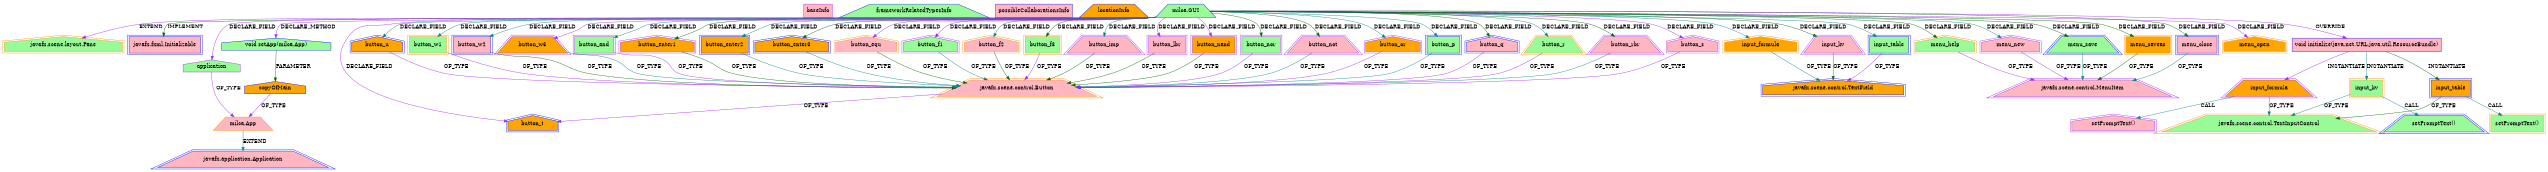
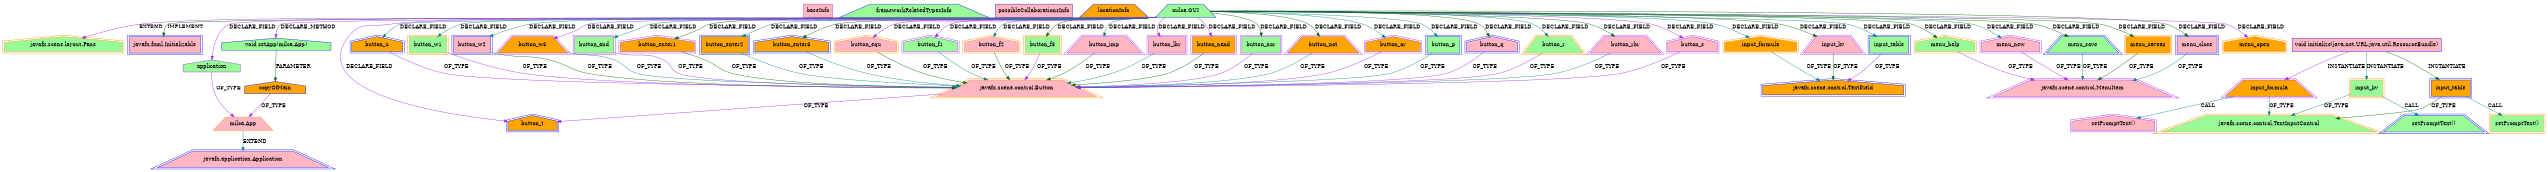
edge "milca.GUI" -> "void initialize(java.net.URL,java.util.ResourceBundle)": removed, label "OVERRIDE"
node "button_not": fillcolor lightpink -> orange
edge "button_lbr" -> "javafx.scene.control.Button": color darkgreen -> teal
